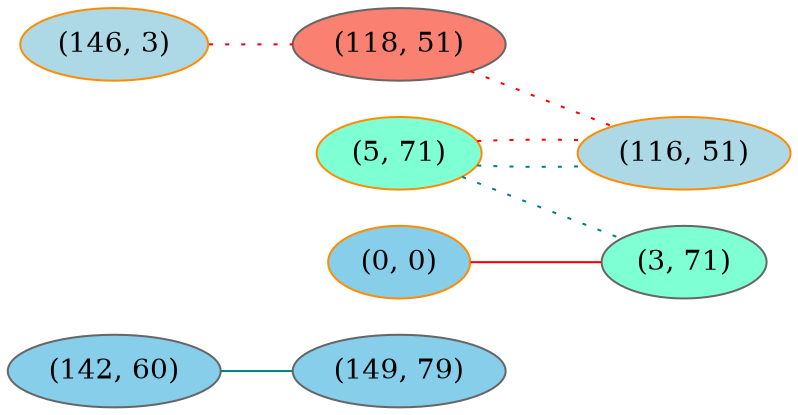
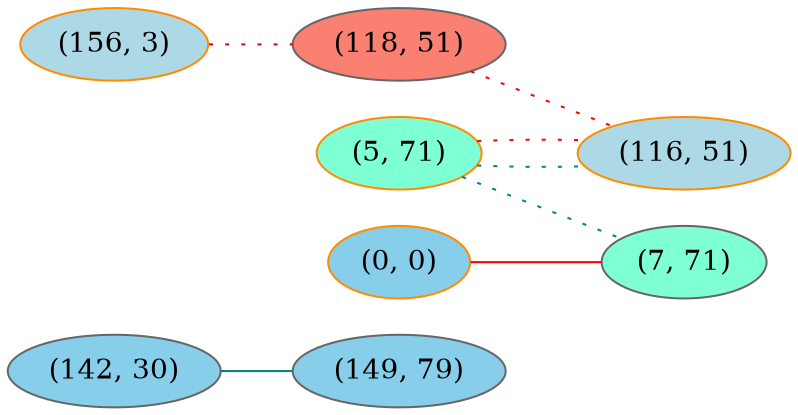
node "(146, 3)": label "(146, 3)" -> "(156, 3)"
node "(3, 71)": label "(3, 71)" -> "(7, 71)"
node "(142, 60)": label "(142, 60)" -> "(142, 30)"
